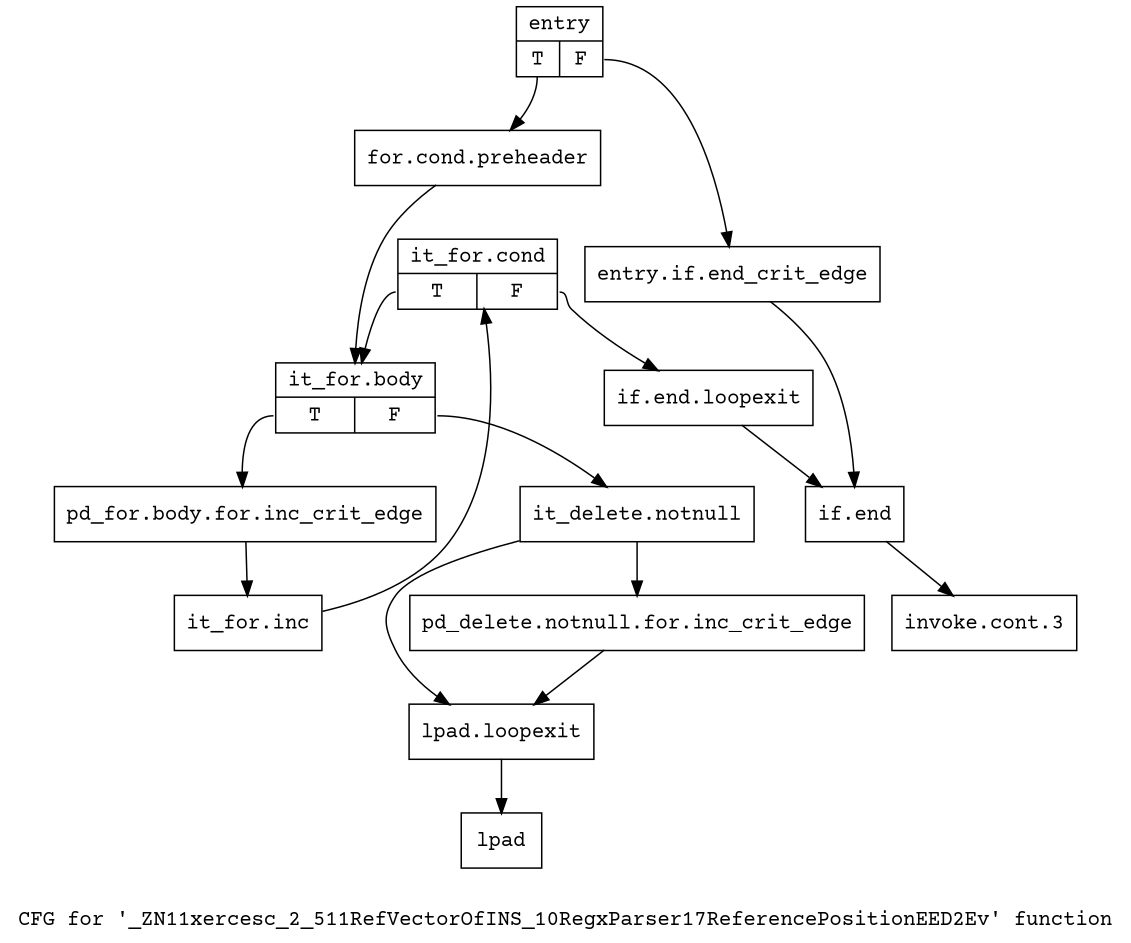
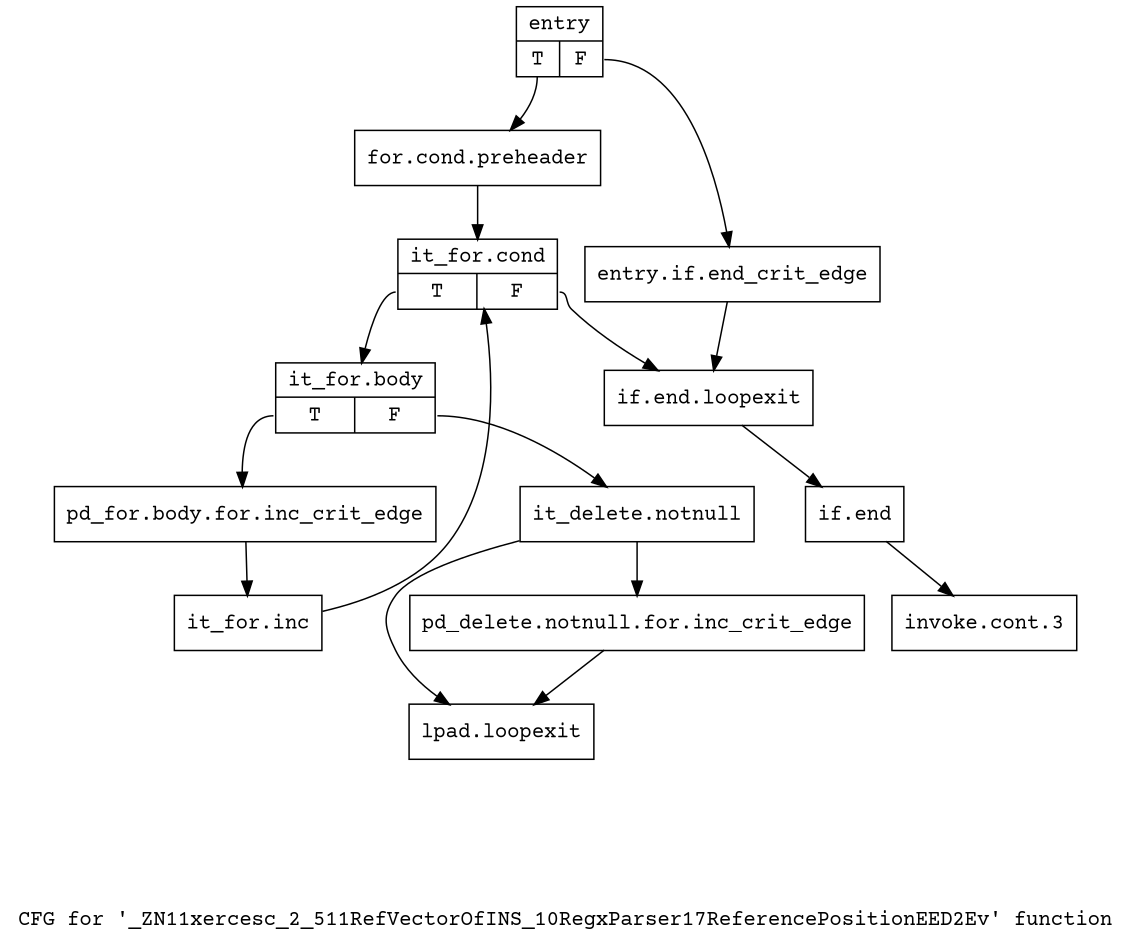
edge "for.cond.preheader" -> "it_for.body": now "for.cond.preheader" -> "it_for.cond"
edge "entry.if.end_crit_edge" -> "if.end": now "entry.if.end_crit_edge" -> "if.end.loopexit"
node "lpad": removed
